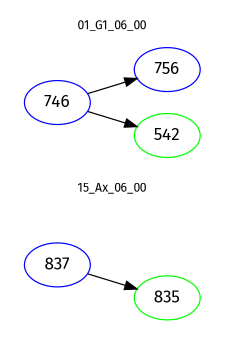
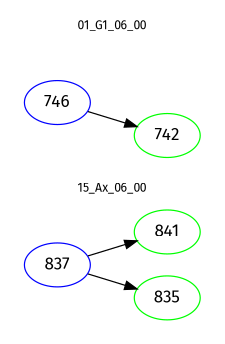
node "756": removed
node "542": label "542" -> "742"
node "841": added
